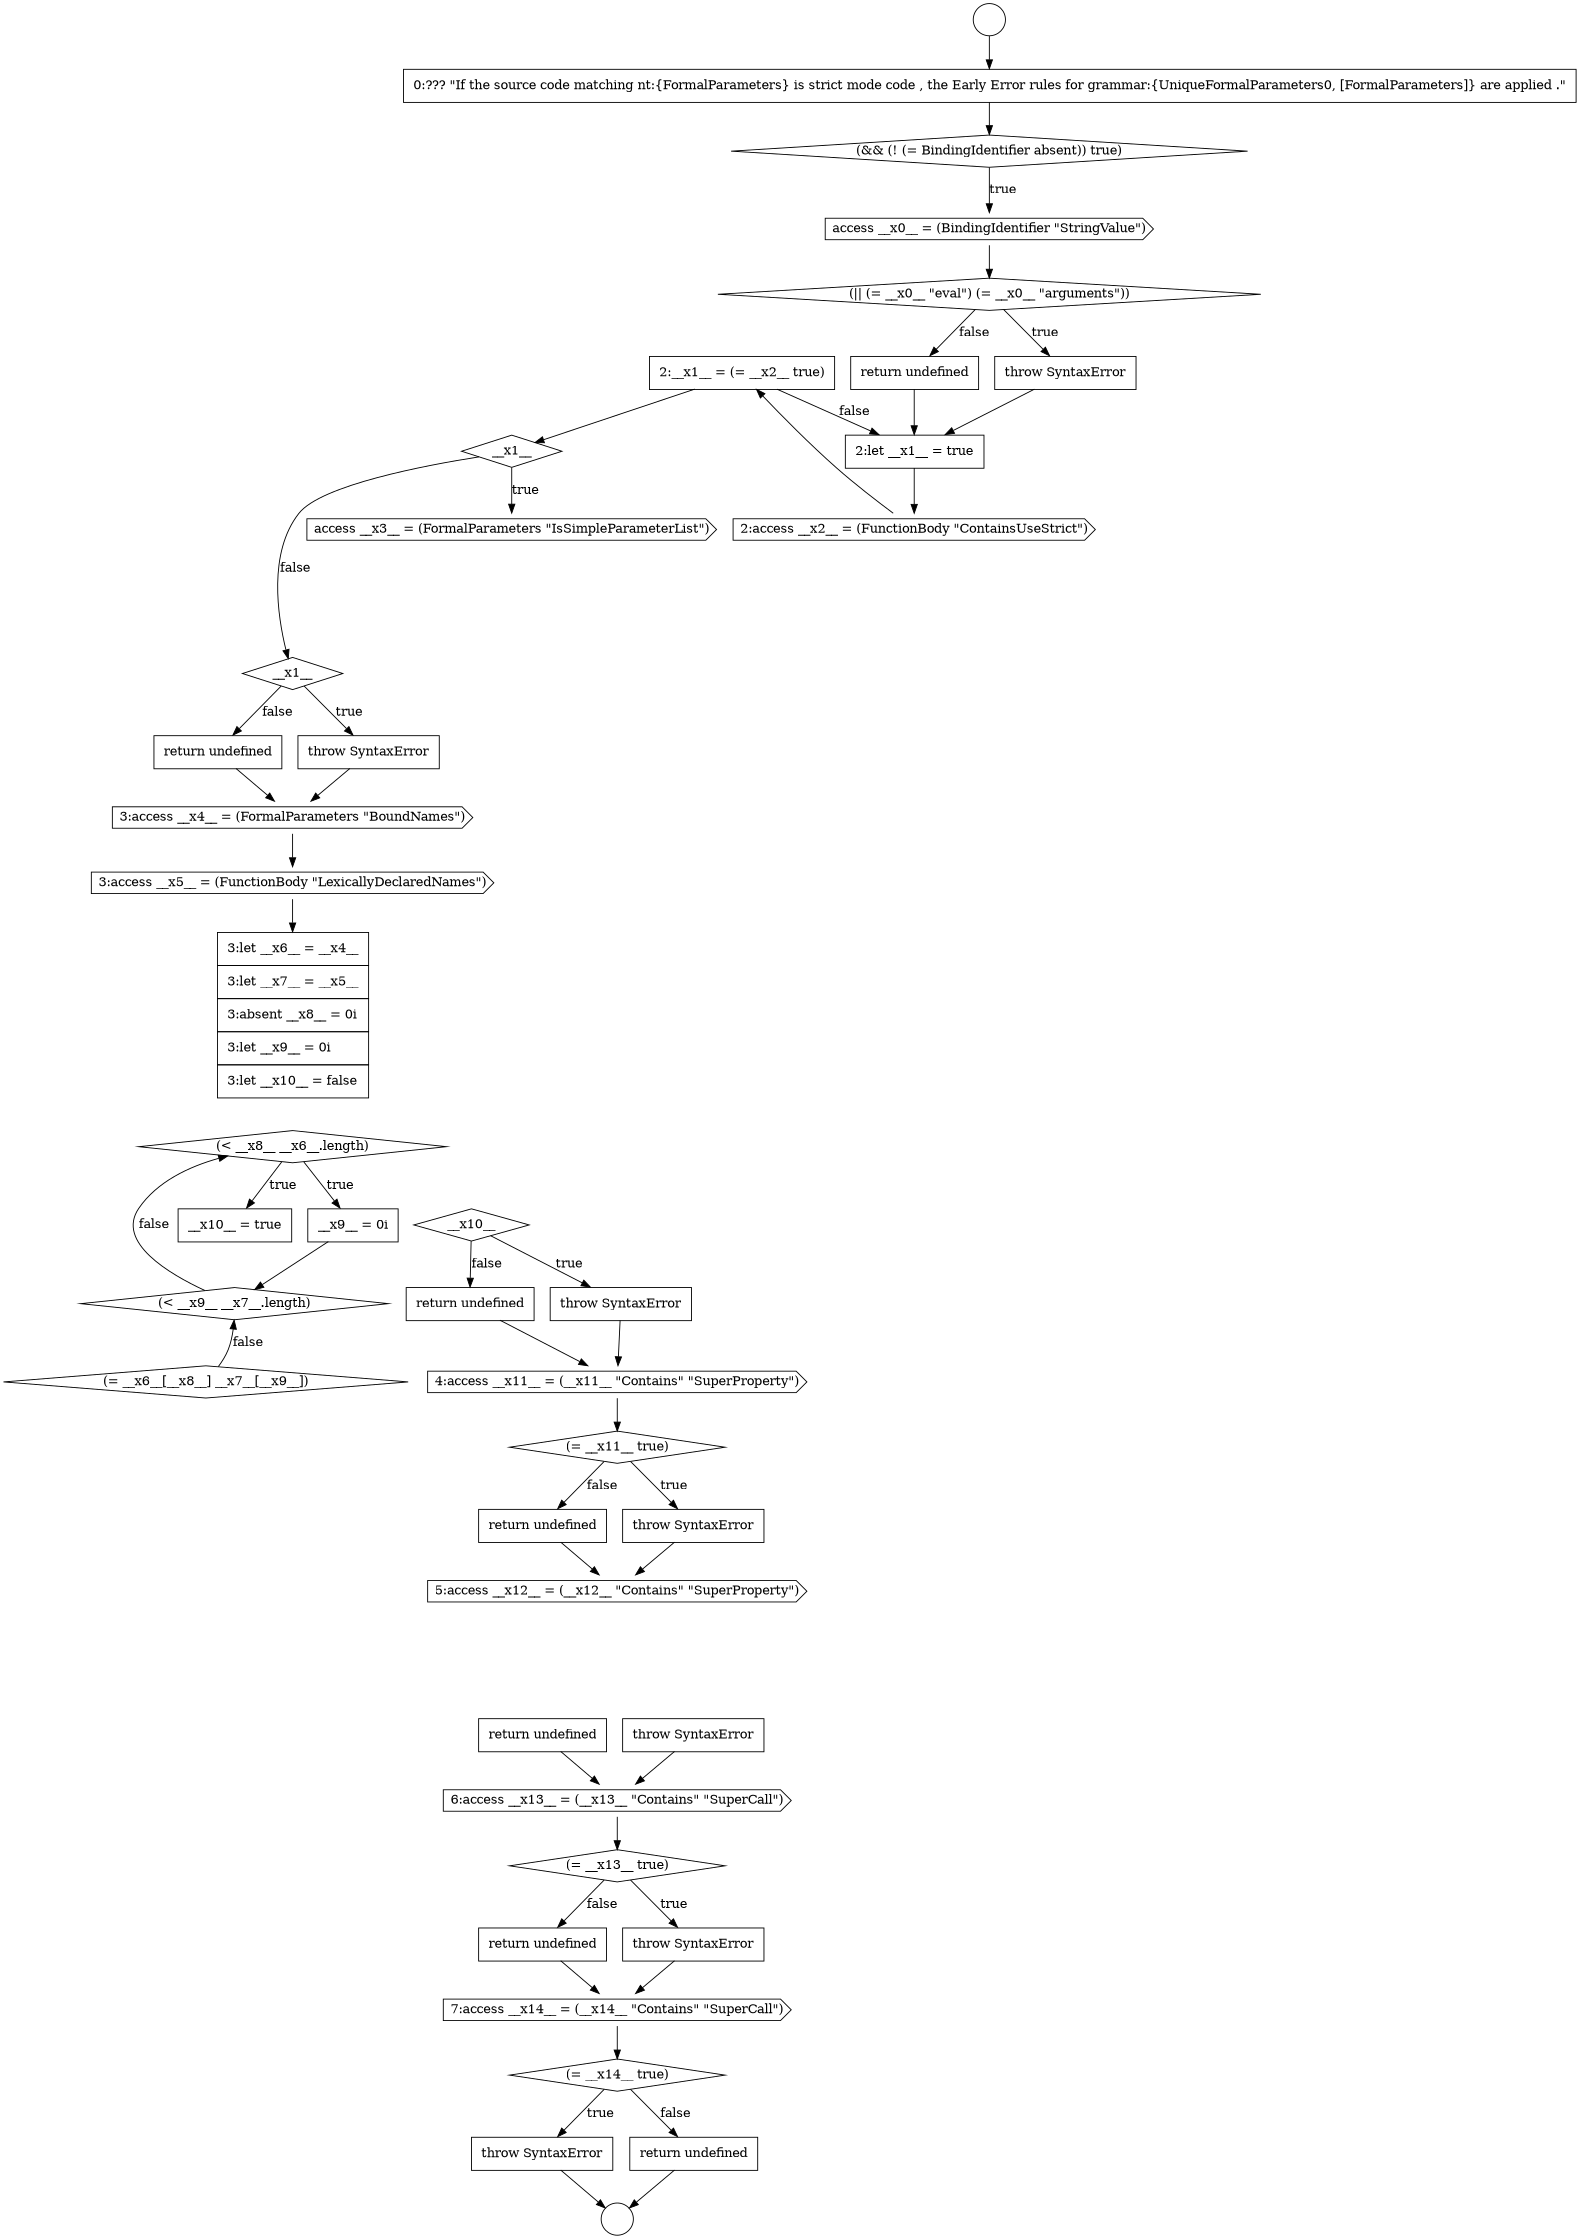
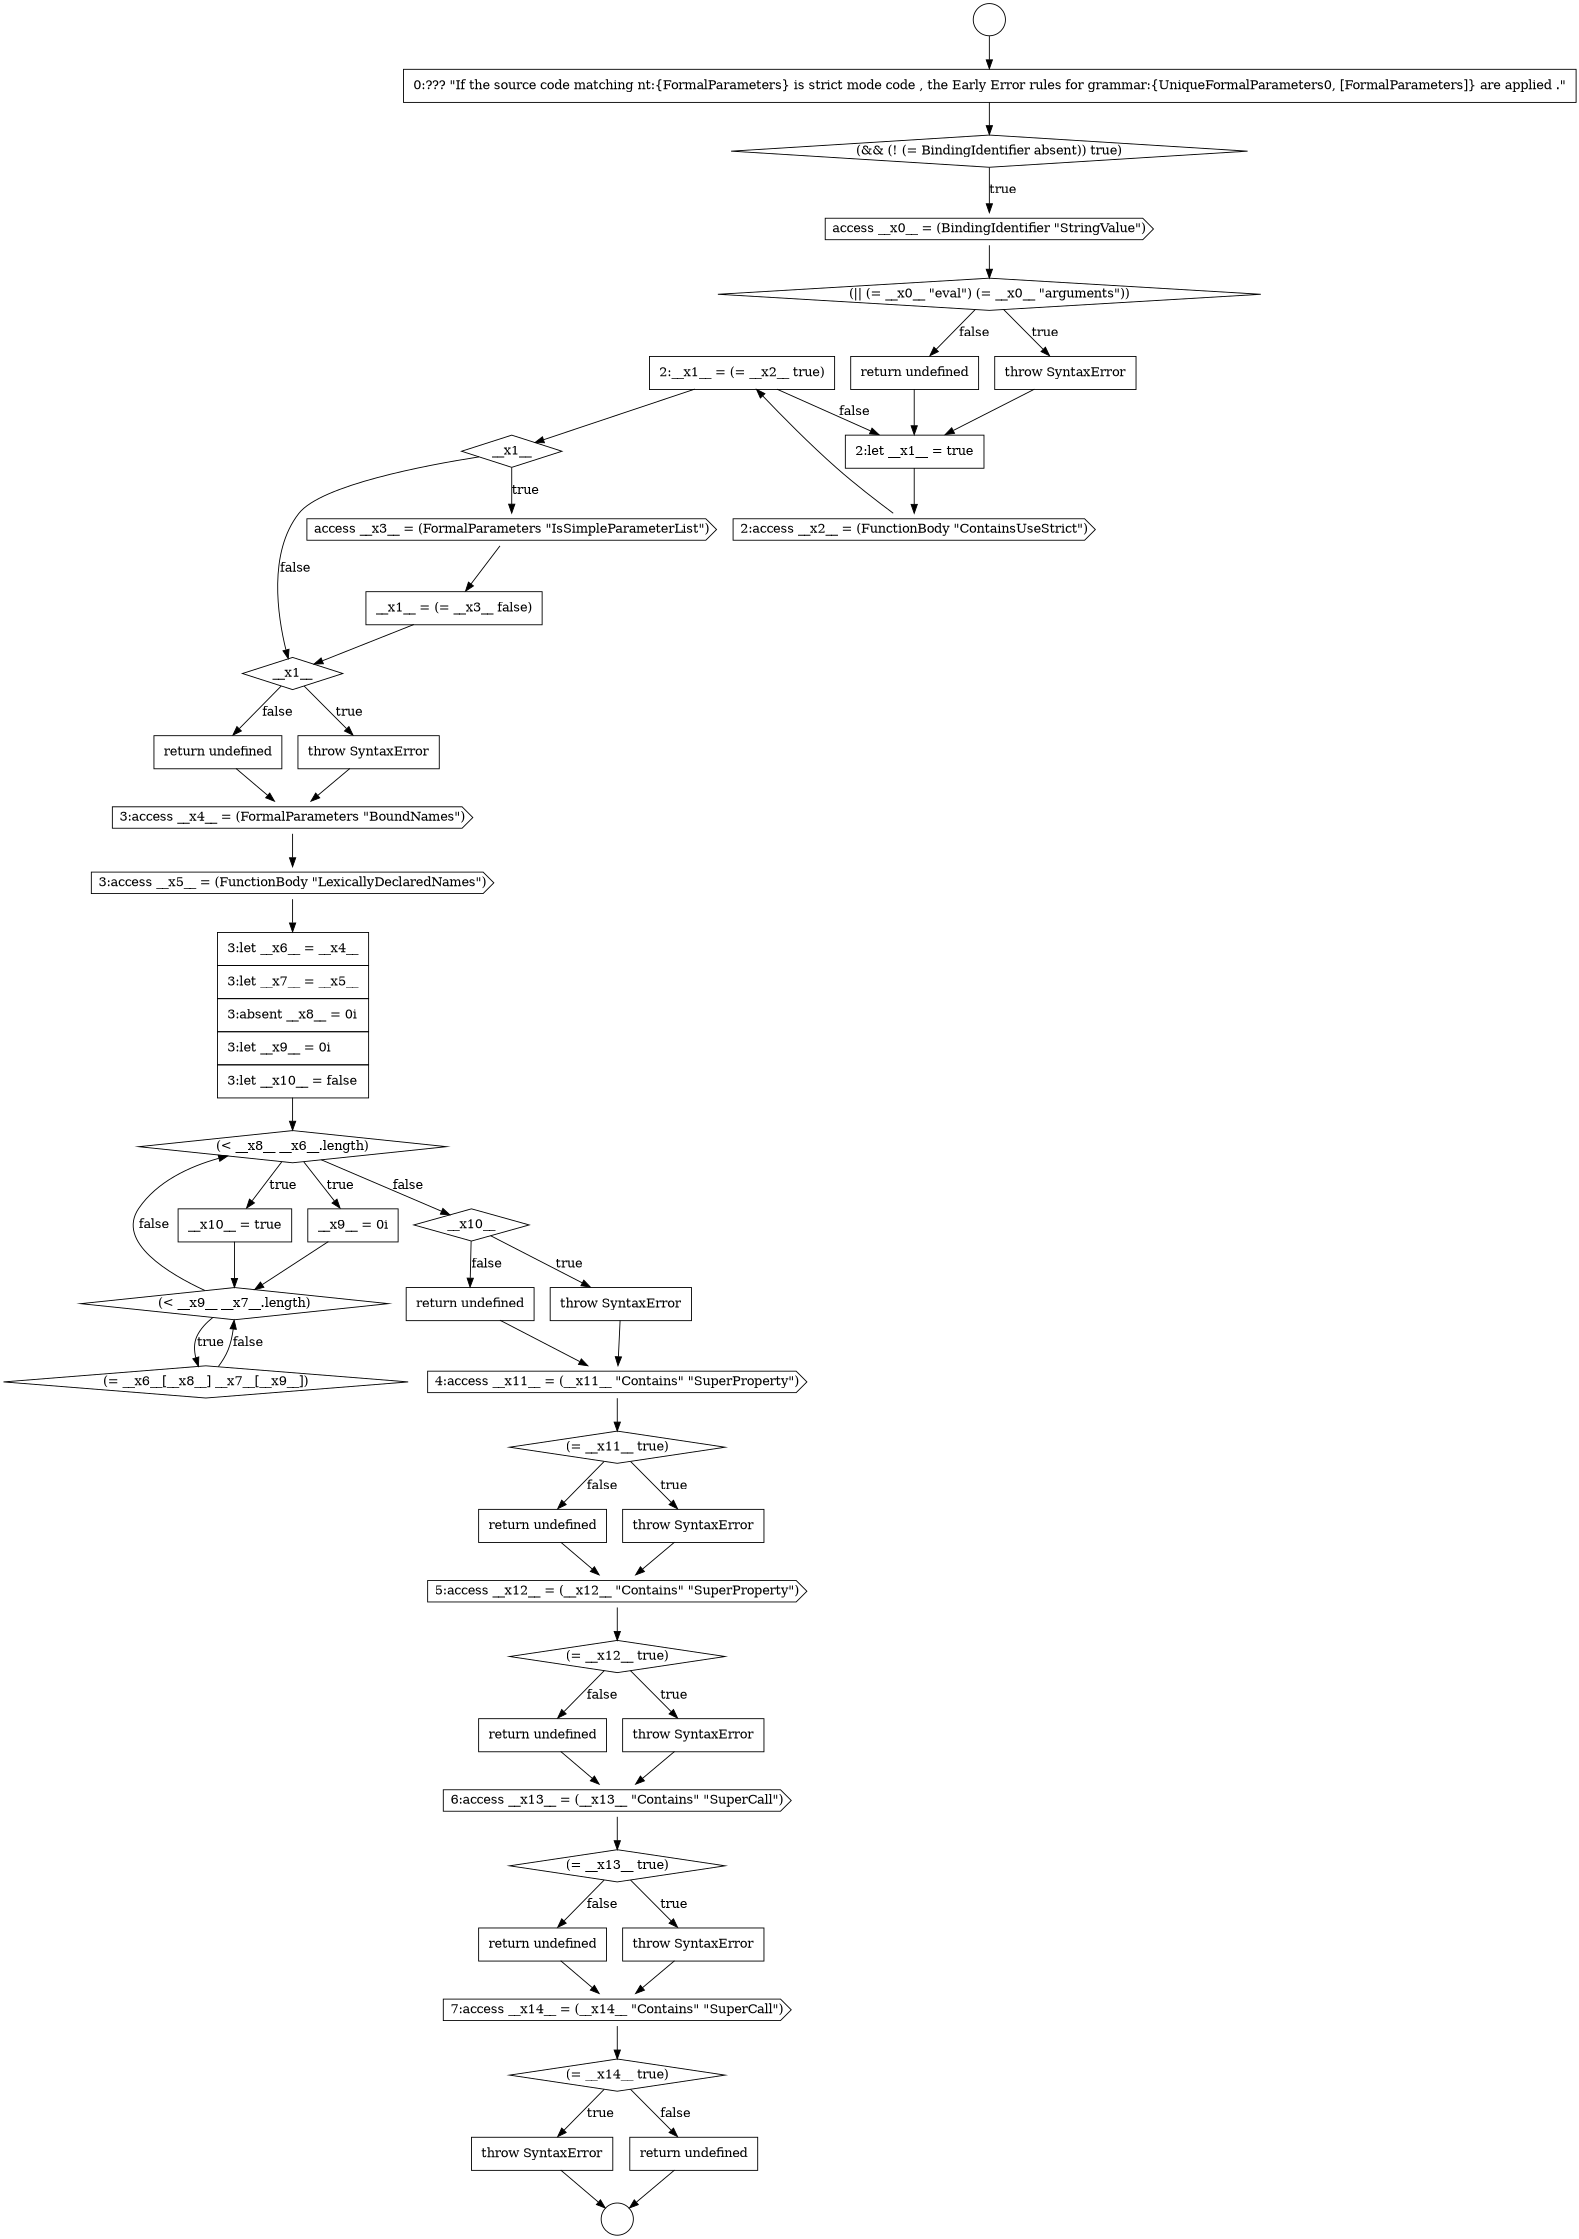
node "__x1__ = (= __x3__ false)": added
edge "3:let __x6__ = __x4__" -> "(< __x8__ __x6__.length)": added
edge "(< __x8__ __x6__.length)" -> "__x10__": added, label "false"
edge "__x10__ = true" -> "(< __x9__ __x7__.length)": added
edge "(< __x9__ __x7__.length)" -> "(= __x6__[__x8__] __x7__[__x9__])": added, label "true"
node "(= __x12__ true)": added
